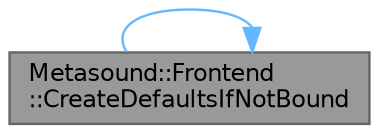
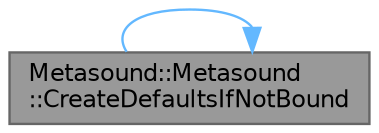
node "Metasound::Frontend ::CreateDefaultsIfNotBound": label "Metasound::Frontend ::CreateDefaultsIfNotBound" -> "Metasound::Metasound ::CreateDefaultsIfNotBound"
